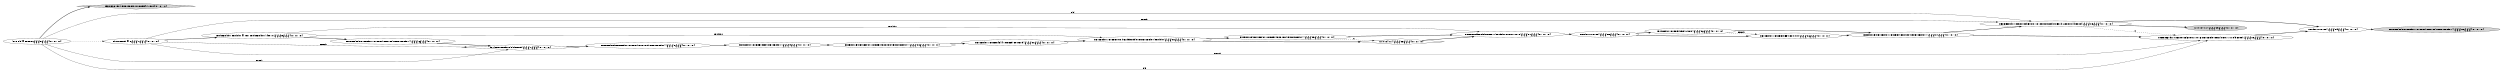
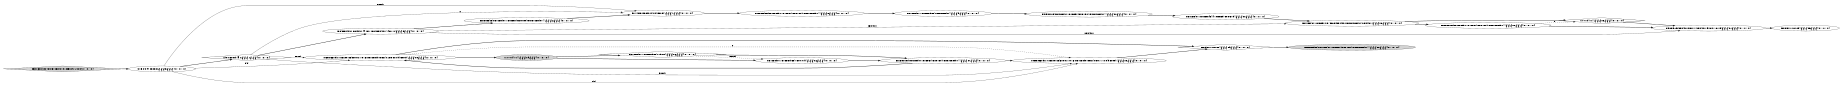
edge "long pid = 13131L@@@3@@@['1', '1', '1']" -> "testHasOngoingTransactionSuccessfulAbort['1', '0', '0']": reversed
node "sender.runOnce()@@@19@@@['1', '0', '1']": shape ellipse -> diamond
node "transactionManager.beginAbort()@@@16@@@['1', '1', '0']": shape ellipse -> diamond
edge "sender.runOnce()@@@15@@@['1', '0', '1']" -> "transactionManager.beginAbort()@@@16@@@['1', '1', '0']": now "runUntil(null)@@@19@@@['0', '1', '0']" -> "transactionManager.beginAbort()@@@16@@@['1', '1', '0']"
edge "sender.runOnce()@@@15@@@['1', '0', '1']" -> "transactionManager.beginCommit()@@@16@@@['0', '0', '1']": now "runUntil(null)@@@19@@@['0', '1', '0']" -> "transactionManager.beginCommit()@@@16@@@['0', '0', '1']"
edge "long pid = 13131L@@@3@@@['1', '1', '1']" -> "short epoch = 1@@@4@@@['1', '1', '1']": style dashed -> bold
node "short epoch = 1@@@4@@@['1', '1', '1']": shape ellipse -> diamond
edge "short epoch = 1@@@4@@@['1', '1', '1']" -> "doInitTransactions(pid,epoch)@@@7@@@['1', '1', '1']": label "epoch" -> "0"
node "doInitTransactions(pid,epoch)@@@7@@@['1', '1', '1']": shape diamond -> ellipse
